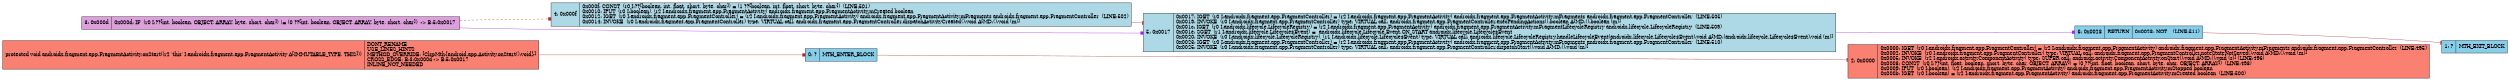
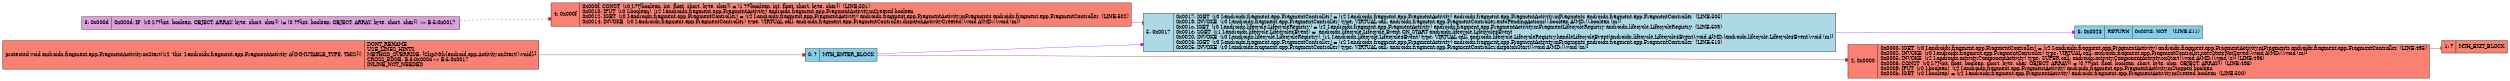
node "4: 0x000f": fillcolor lightblue -> salmon
edge "3: 0x000d" -> "5: 0x0017": now "0: ?" -> "5: 0x0017"
edge "6: 0x0028" -> "1: ?": now "2: 0x0000" -> "1: ?"
node "1: ?": fillcolor skyblue -> salmon
edge "0: ?" -> "2: 0x0000": arrowhead tee -> box
